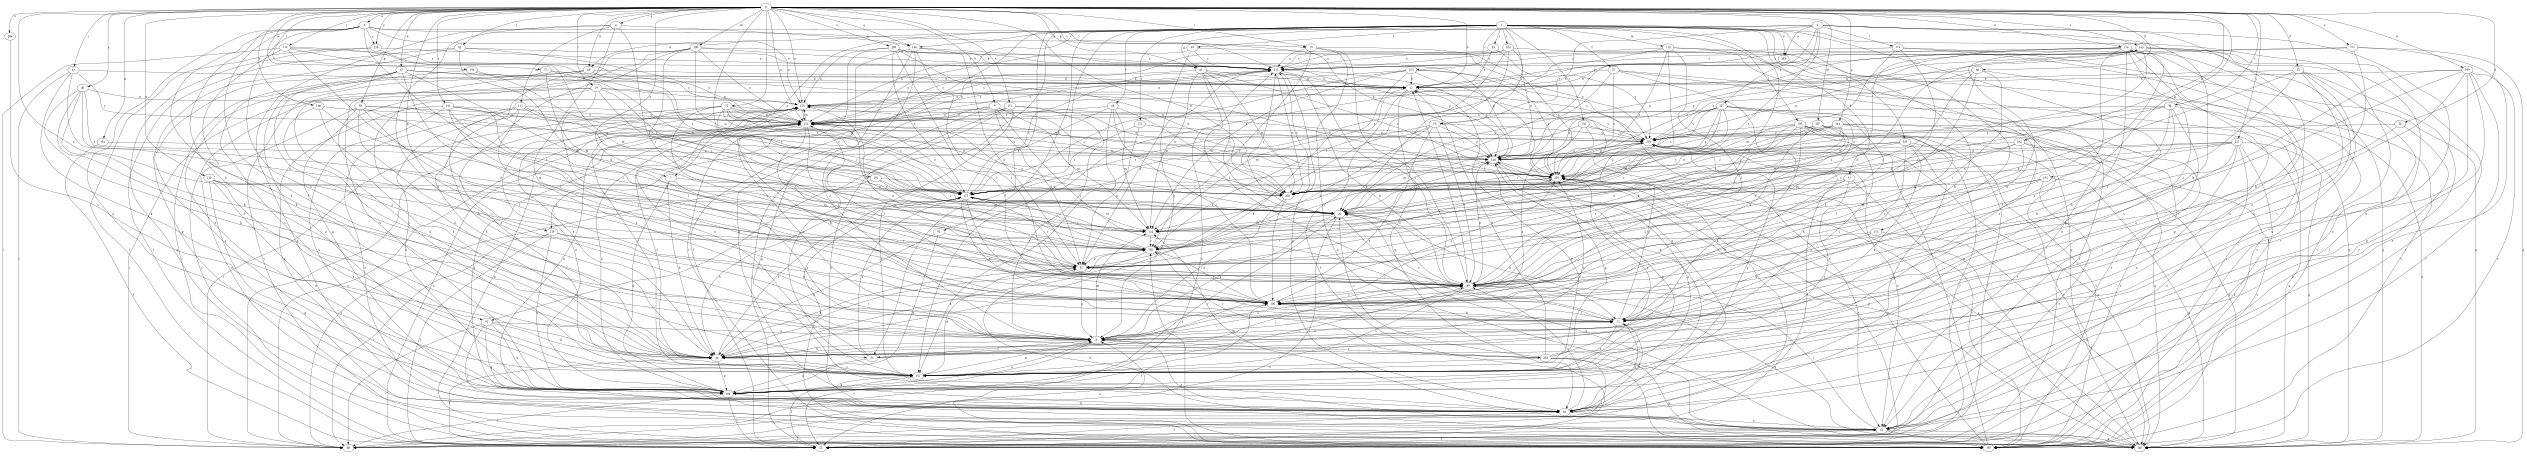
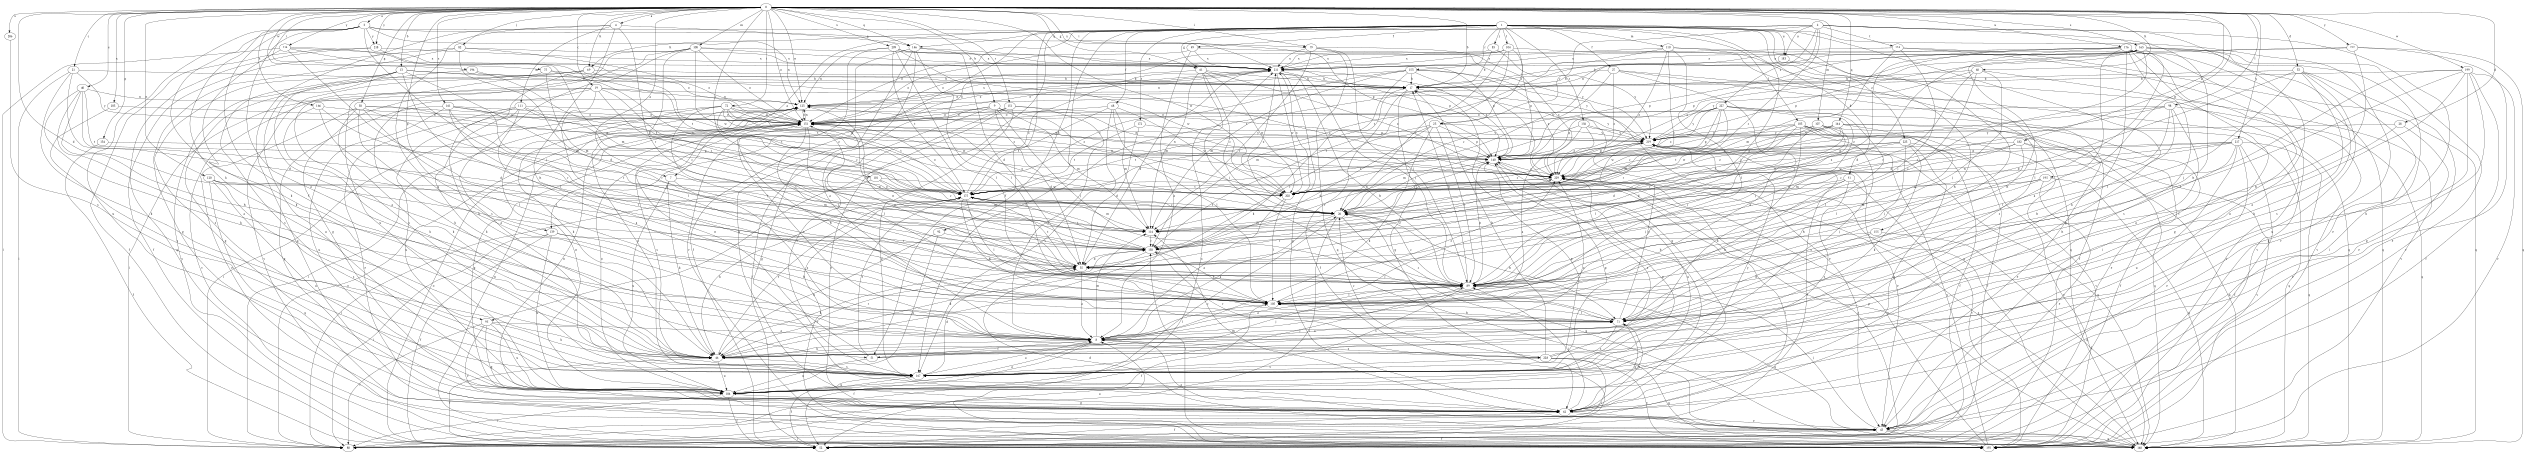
node "203": added
